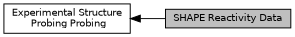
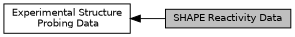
node "Experimental Structure Probing Probing": label "Experimental Structure Probing Probing" -> "Experimental Structure Probing Data"
